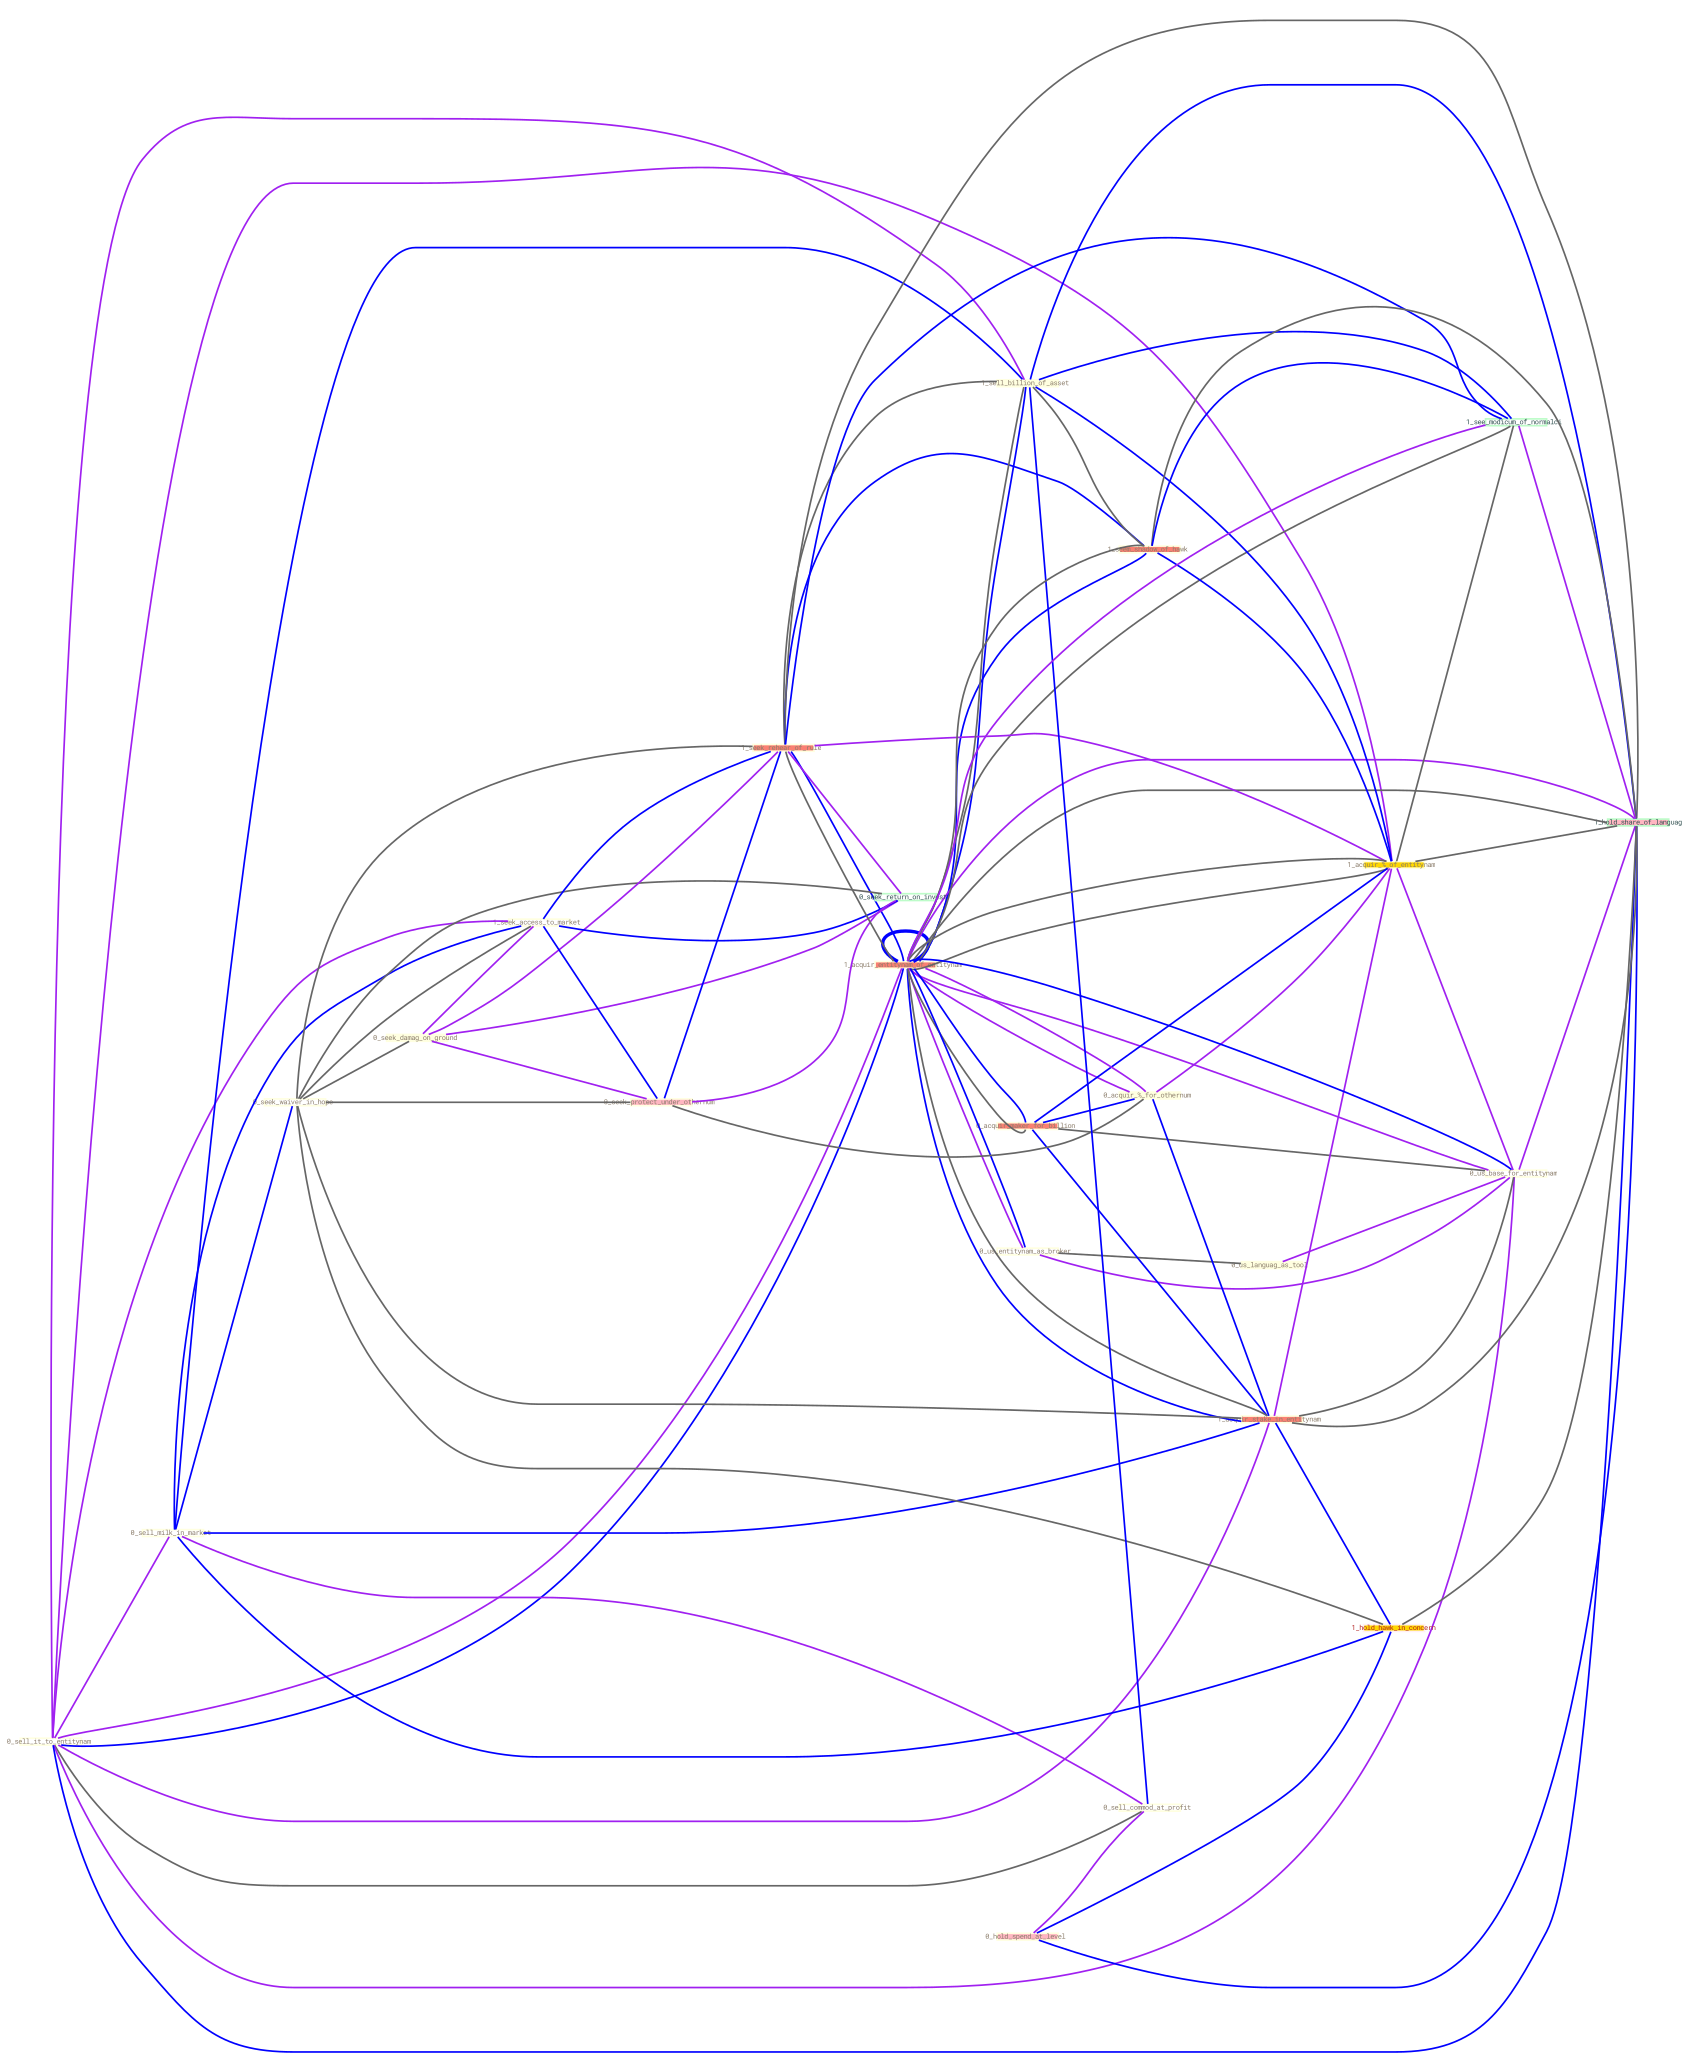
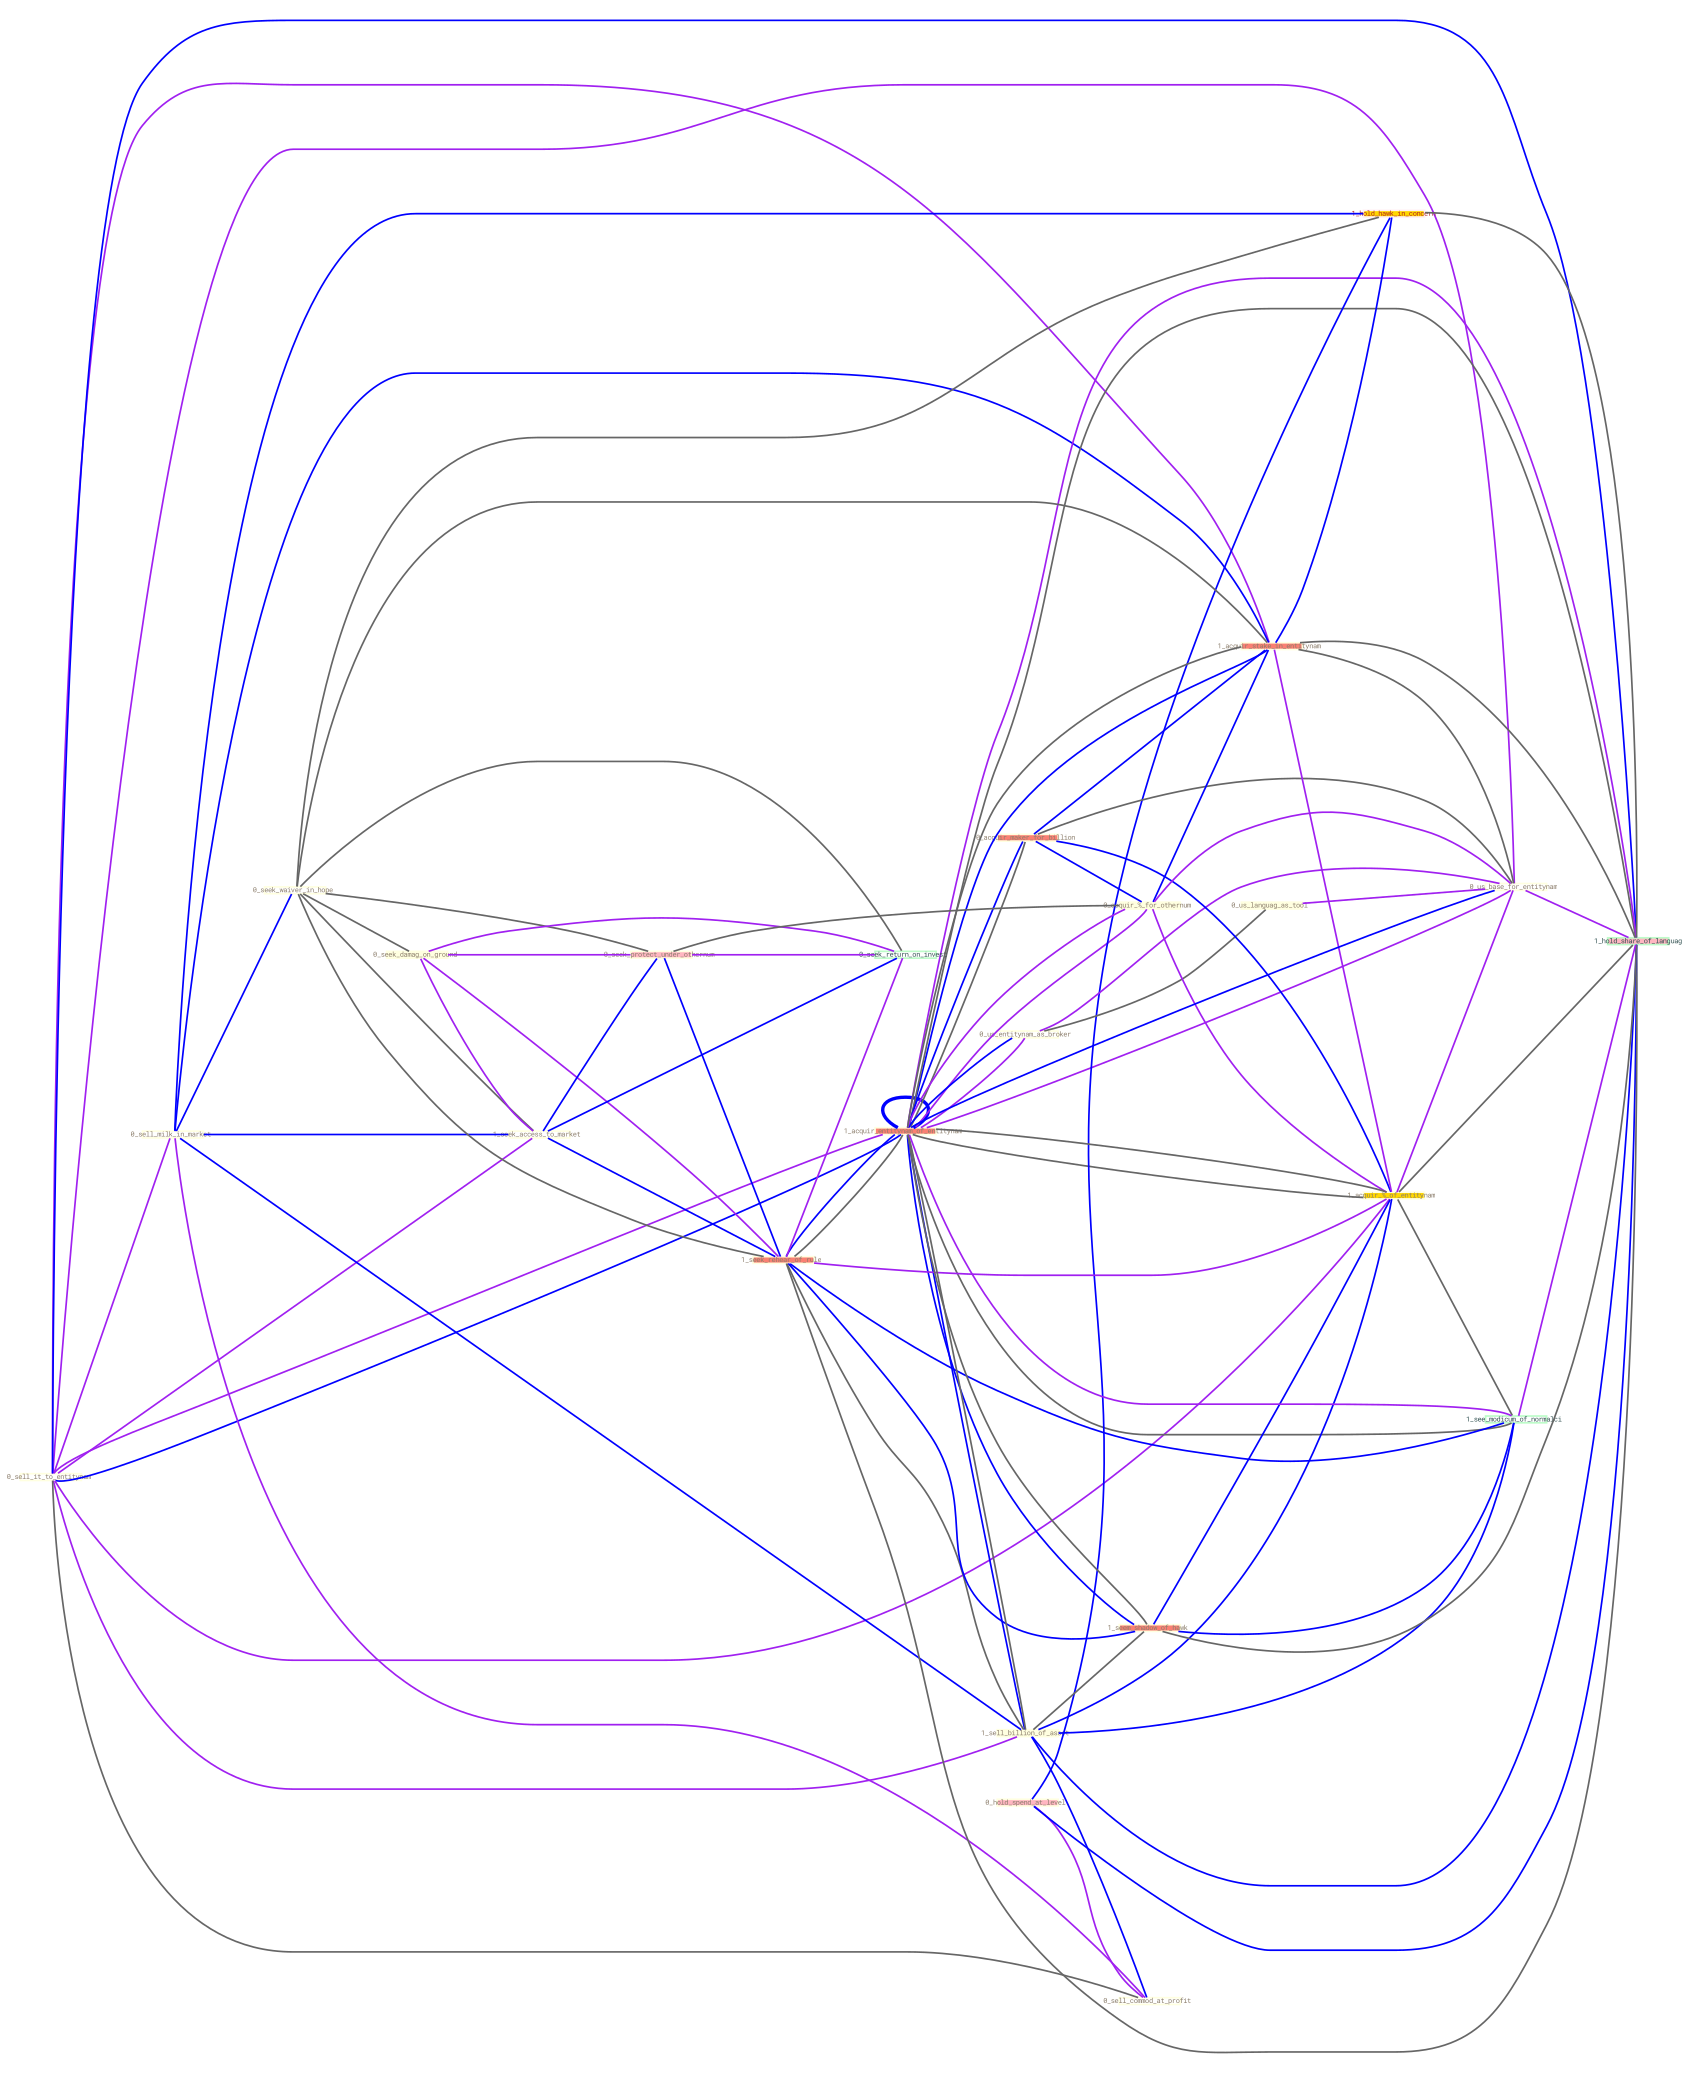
edge "0_us_base_for_entitynam" -- "0_acquir_%_for_othernum": added
